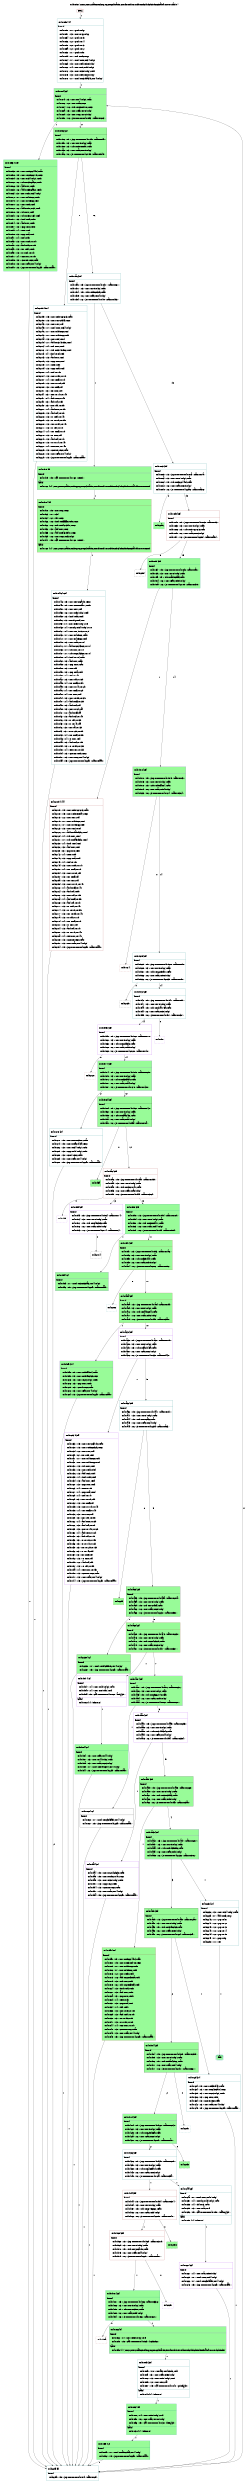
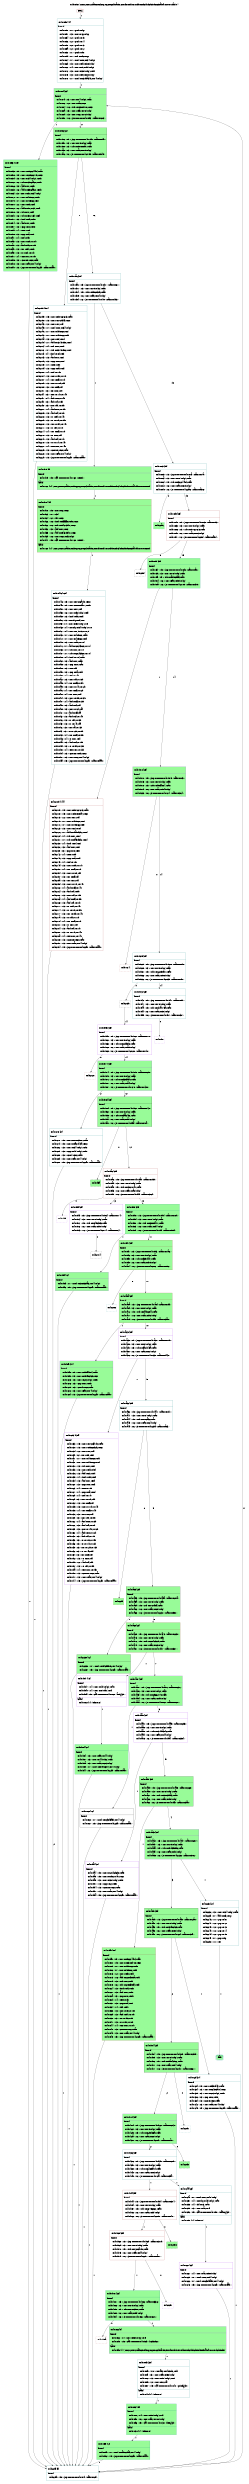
edge "0x401942 [25]" -> "0x40195b [25]": now "0x40203b" -> "0x40195b [25]"
edge "0x401def [12]" -> "0x4022fb [5]": added, label "1"
